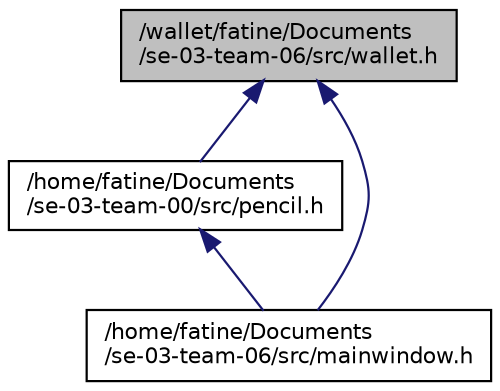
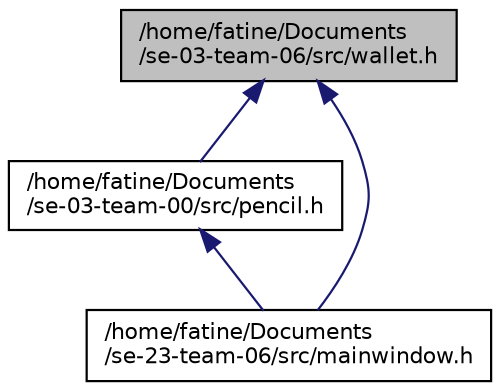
node "/wallet/fatine/Documents /se-03-team-06/src/wallet.h": label "/wallet/fatine/Documents /se-03-team-06/src/wallet.h" -> "/home/fatine/Documents /se-03-team-06/src/wallet.h"
node "/home/fatine/Documents /se-03-team-06/src/mainwindow.h": label "/home/fatine/Documents /se-03-team-06/src/mainwindow.h" -> "/home/fatine/Documents /se-23-team-06/src/mainwindow.h"
